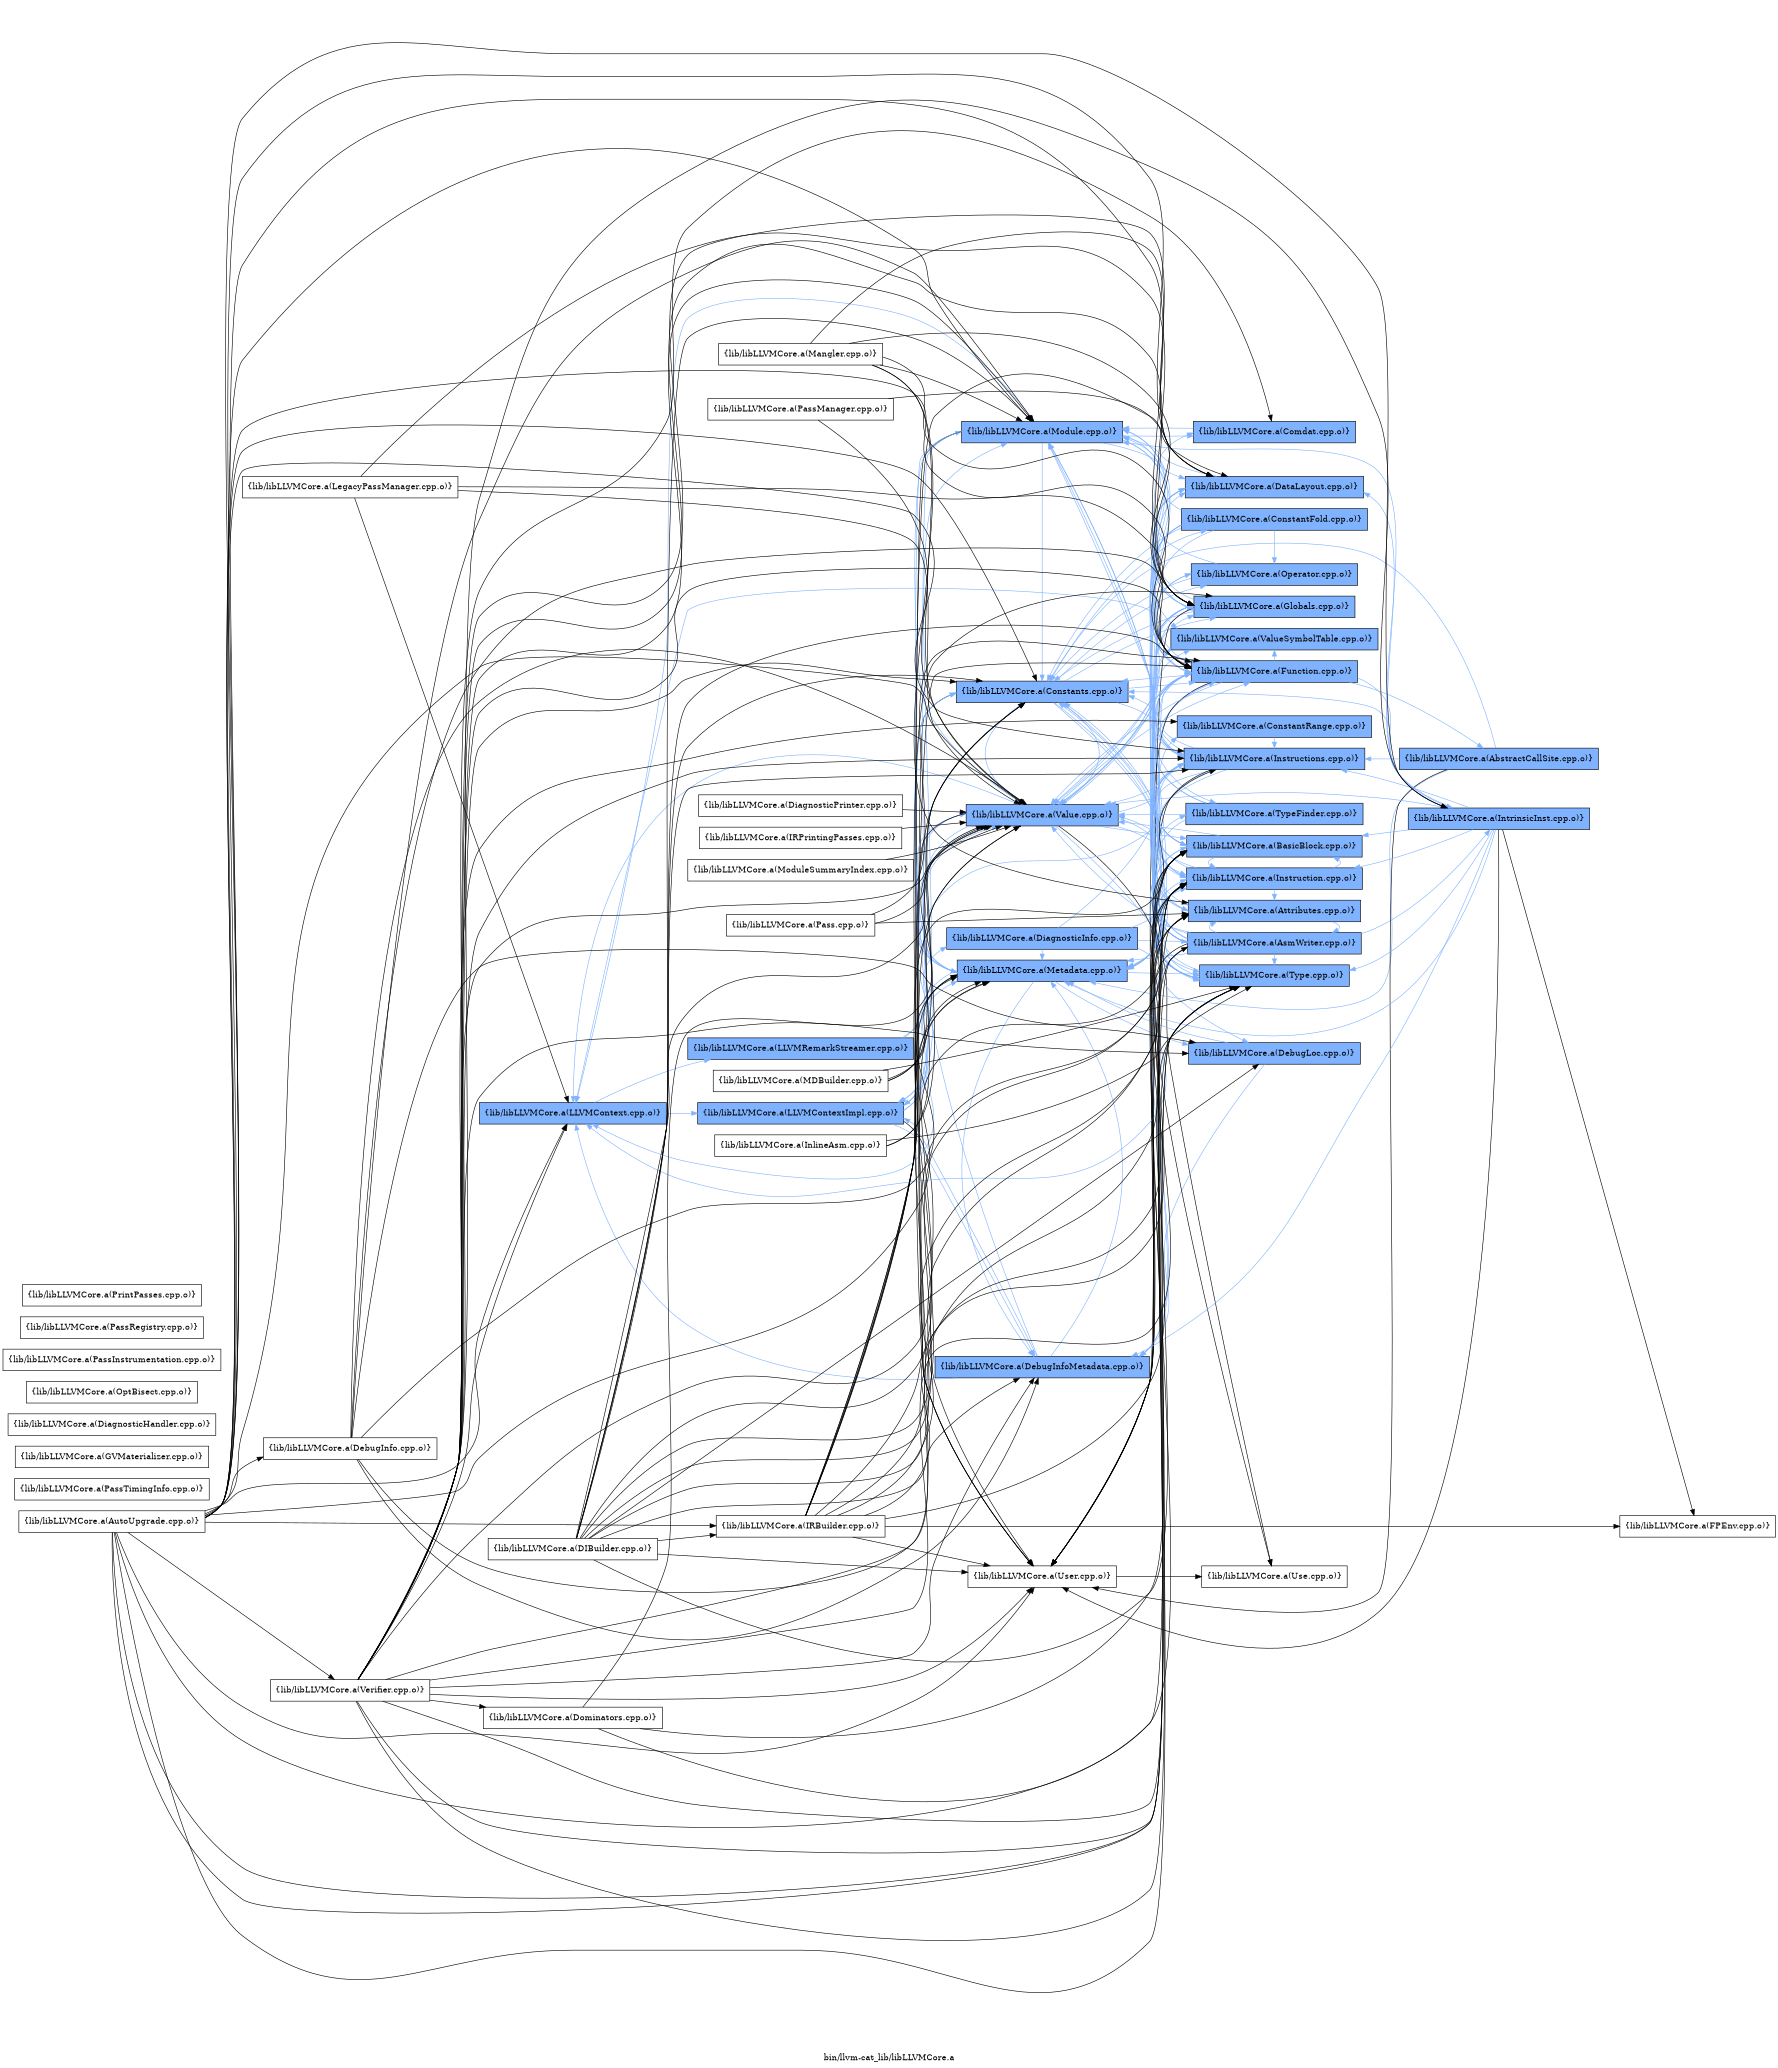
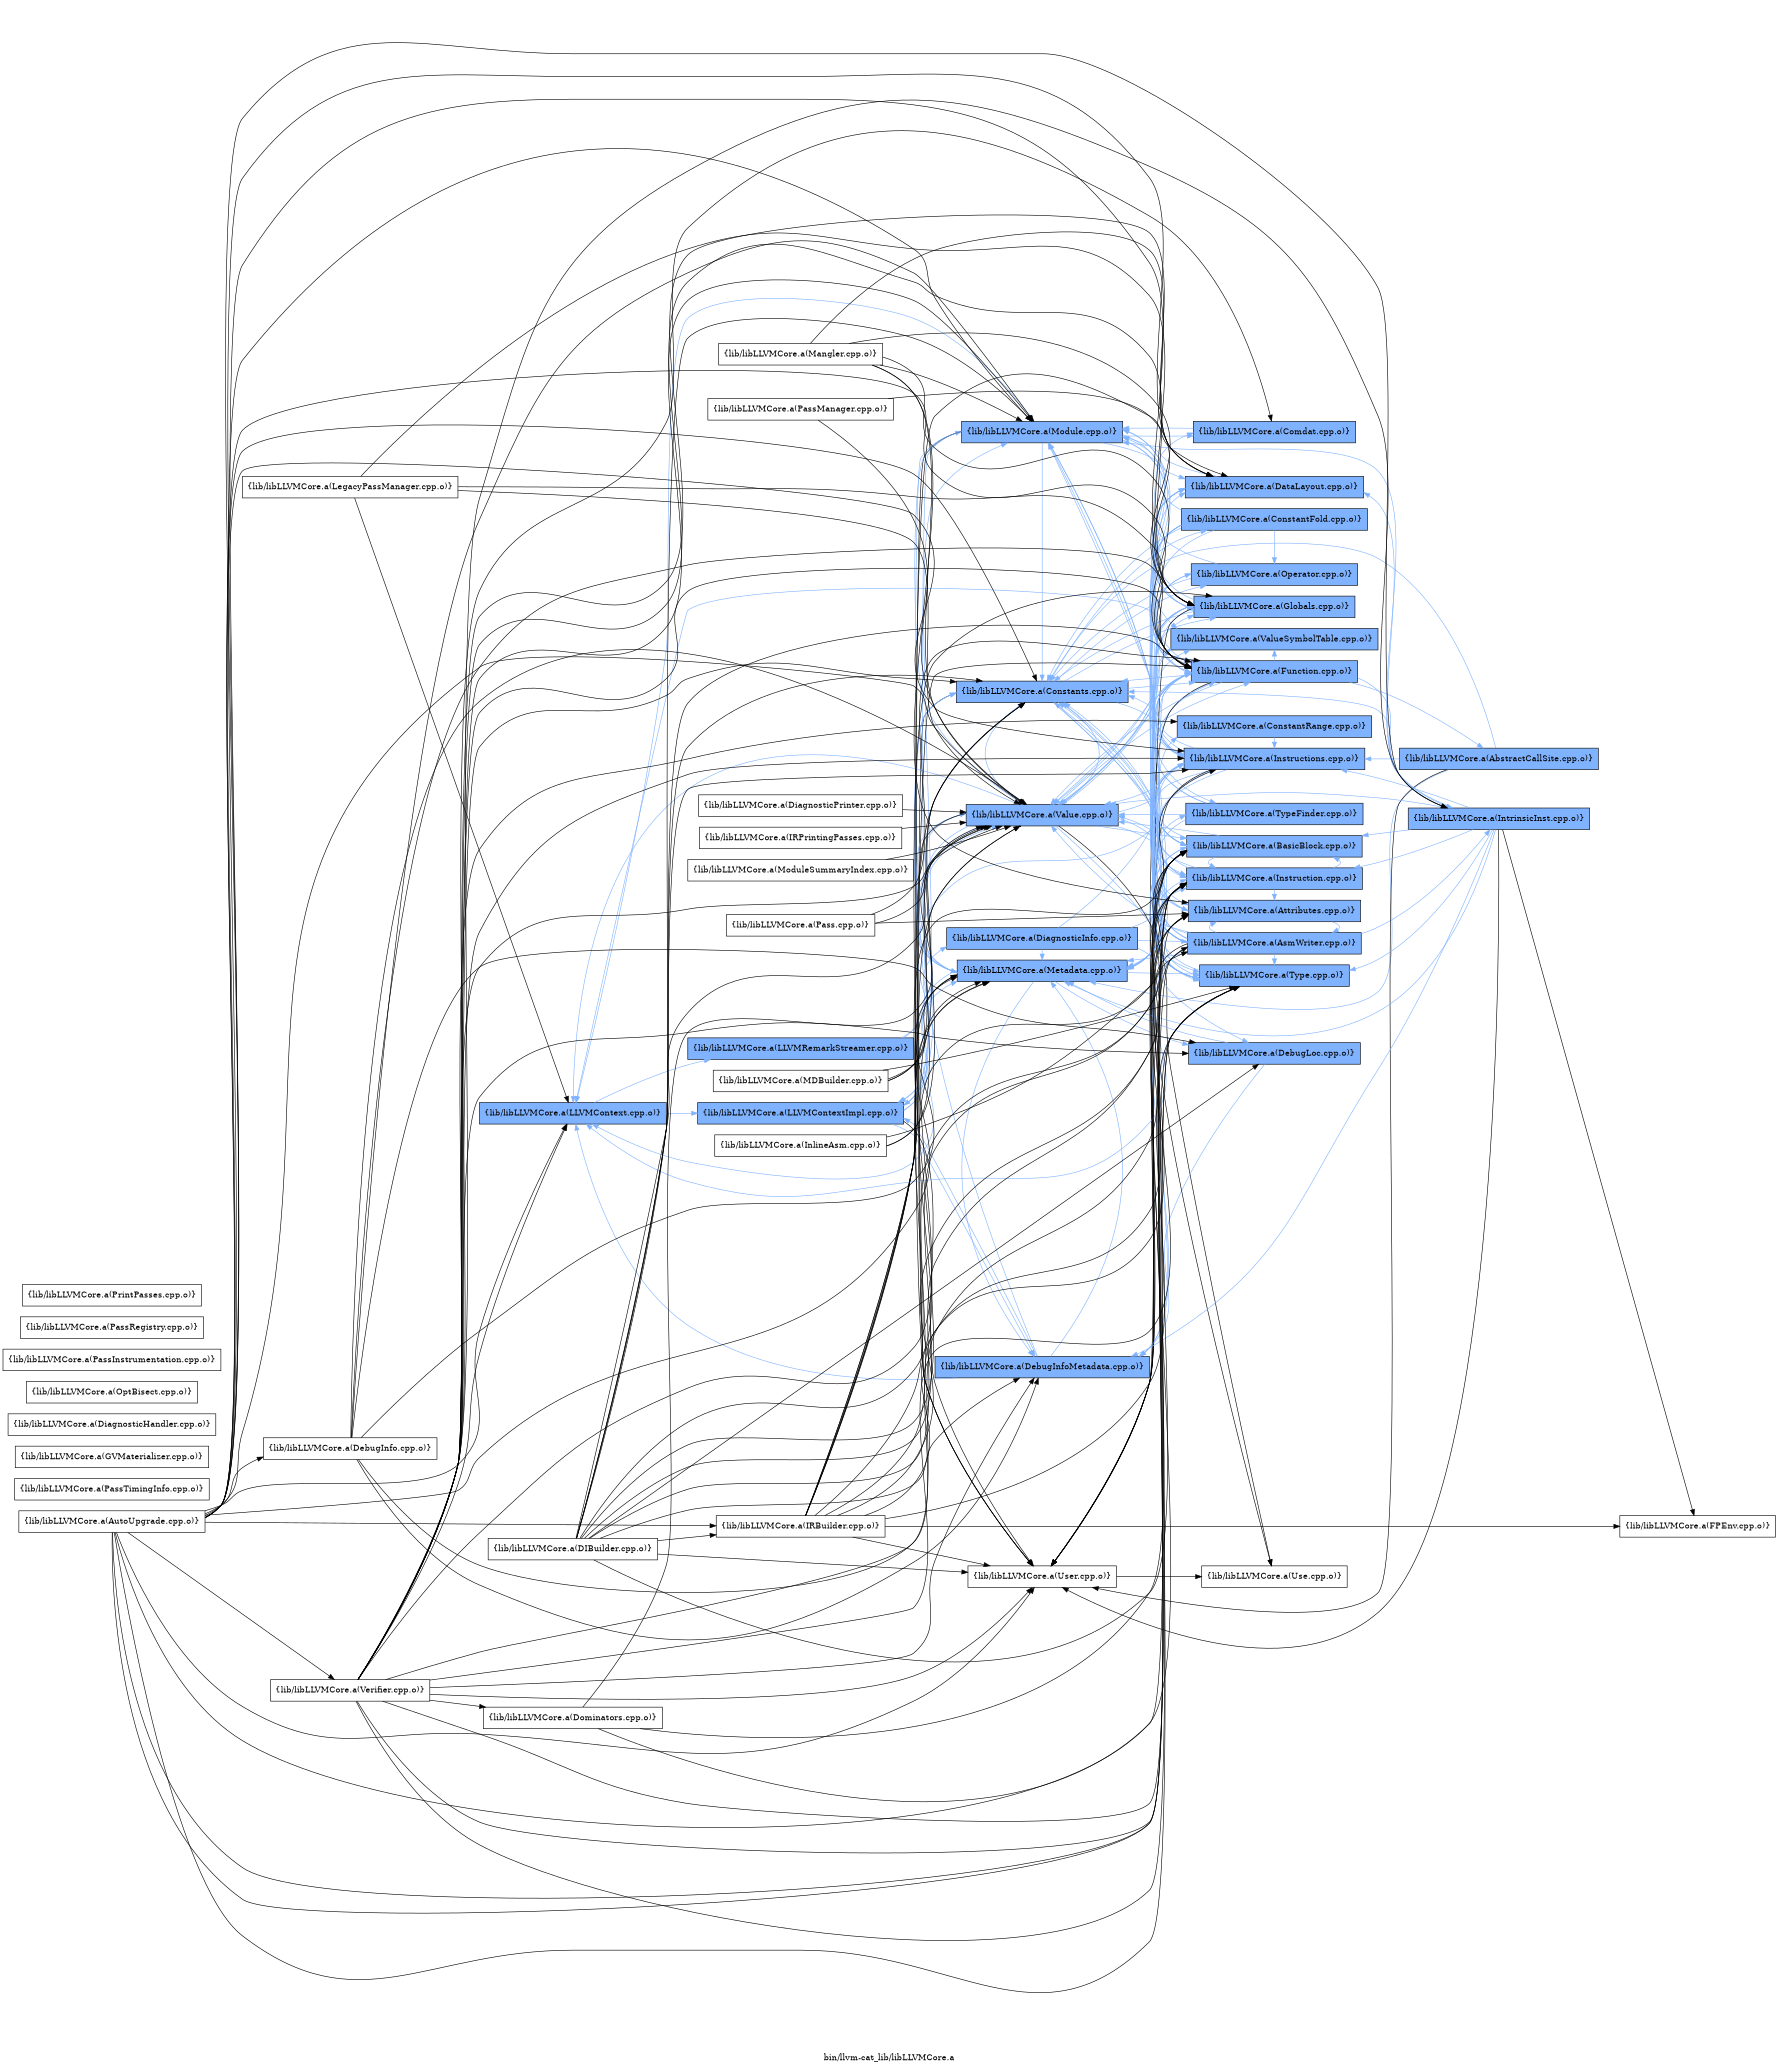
edge "{lib/libLLVMCore.a(BasicBlock.cpp.o)}" -> "{lib/libLLVMCore.a(Constants.cpp.o)}": added
edge "{lib/libLLVMCore.a(InlineAsm.cpp.o)}" -> "{lib/libLLVMCore.a(Type.cpp.o)}": now "{lib/libLLVMCore.a(InlineAsm.cpp.o)}" -> "{lib/libLLVMCore.a(AsmWriter.cpp.o)}"
